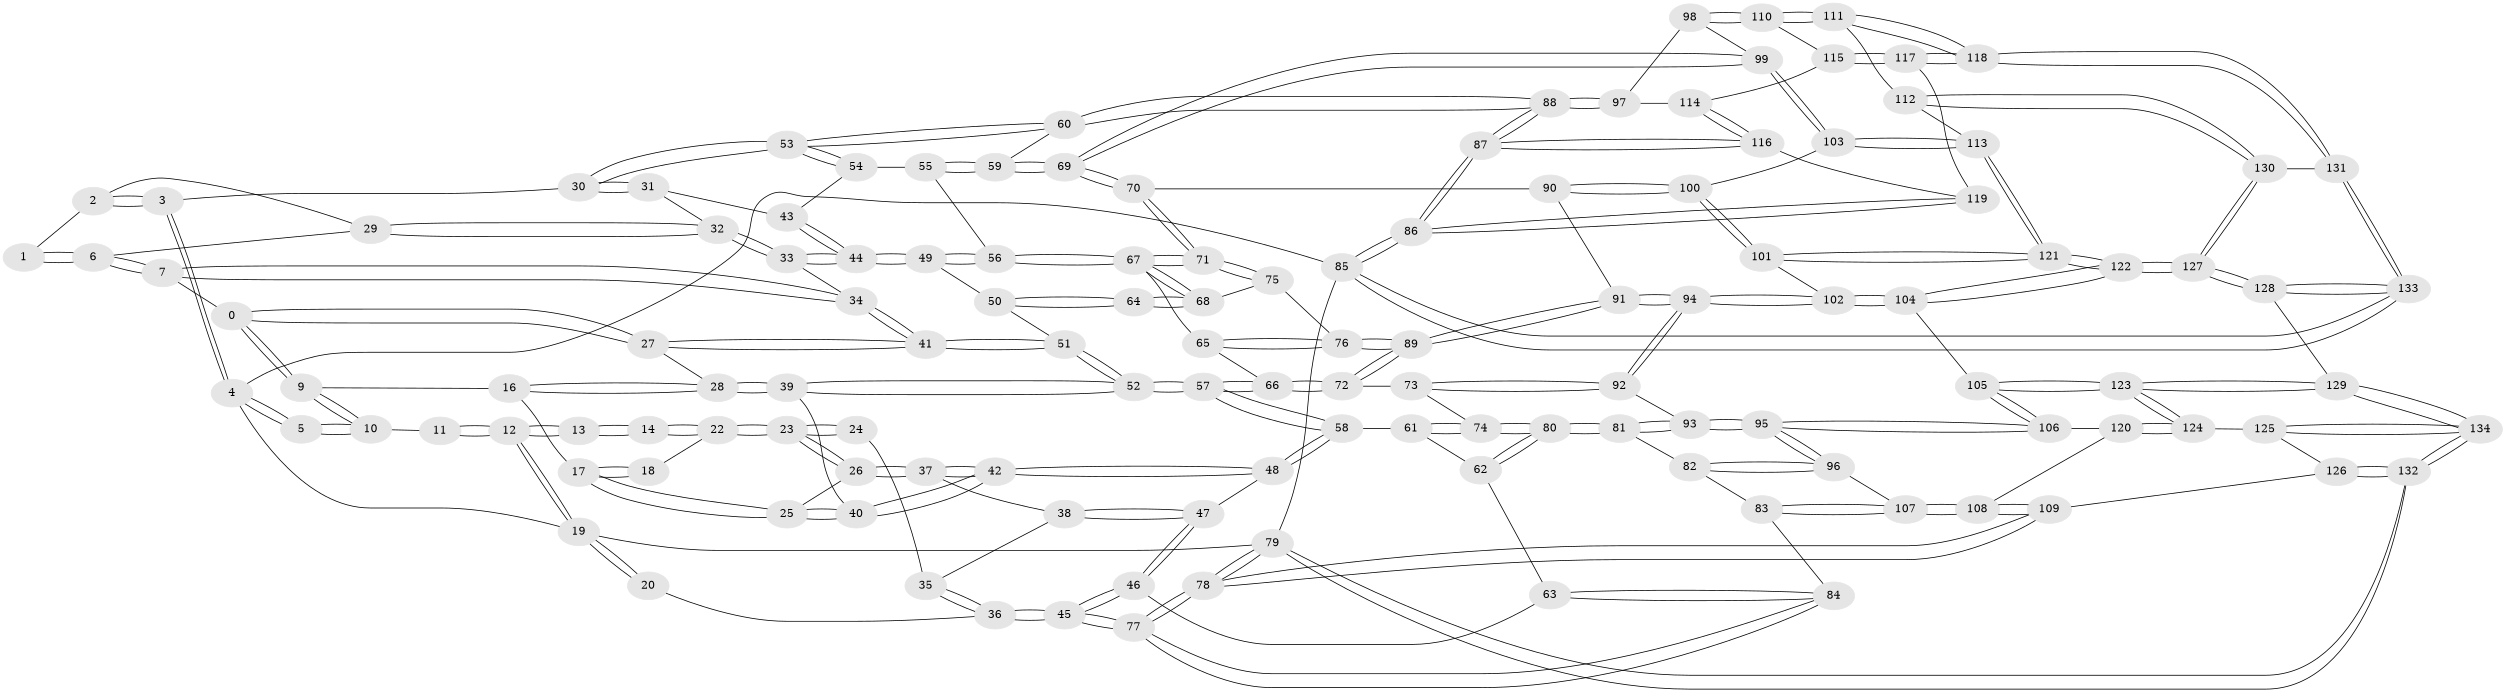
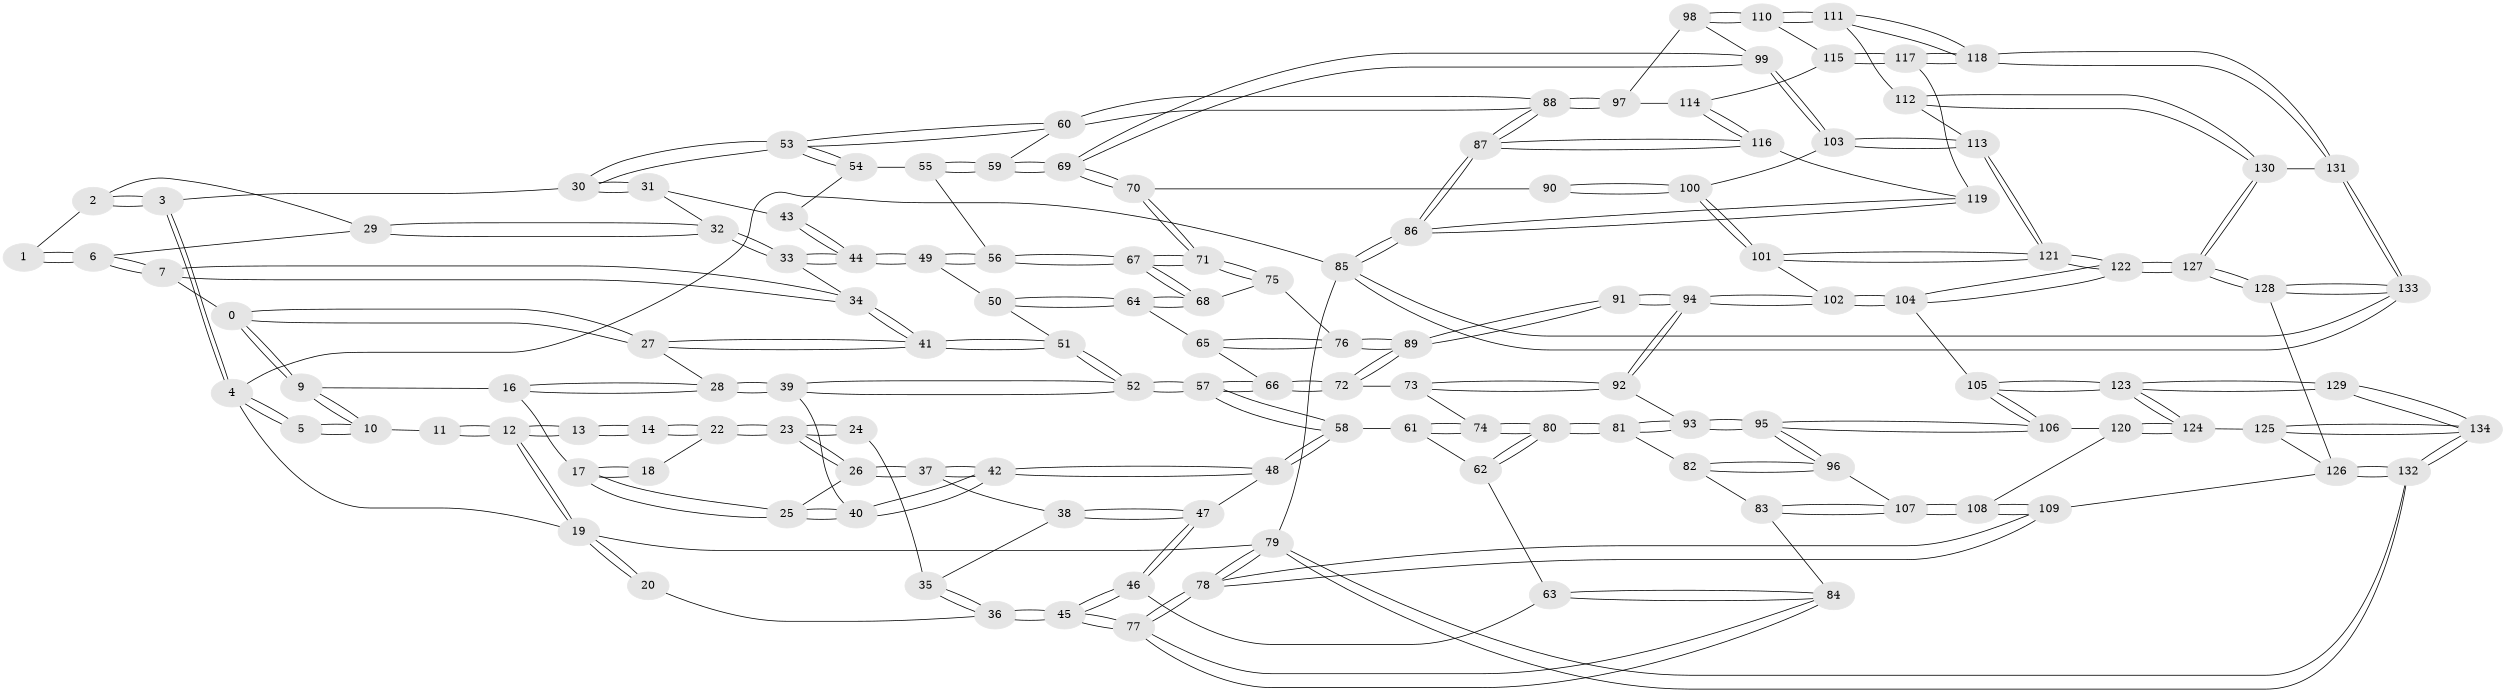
edge "90" -- "91": removed
edge "67" -- "65": now "64" -- "65"
edge "128" -- "129": now "128" -- "126"
